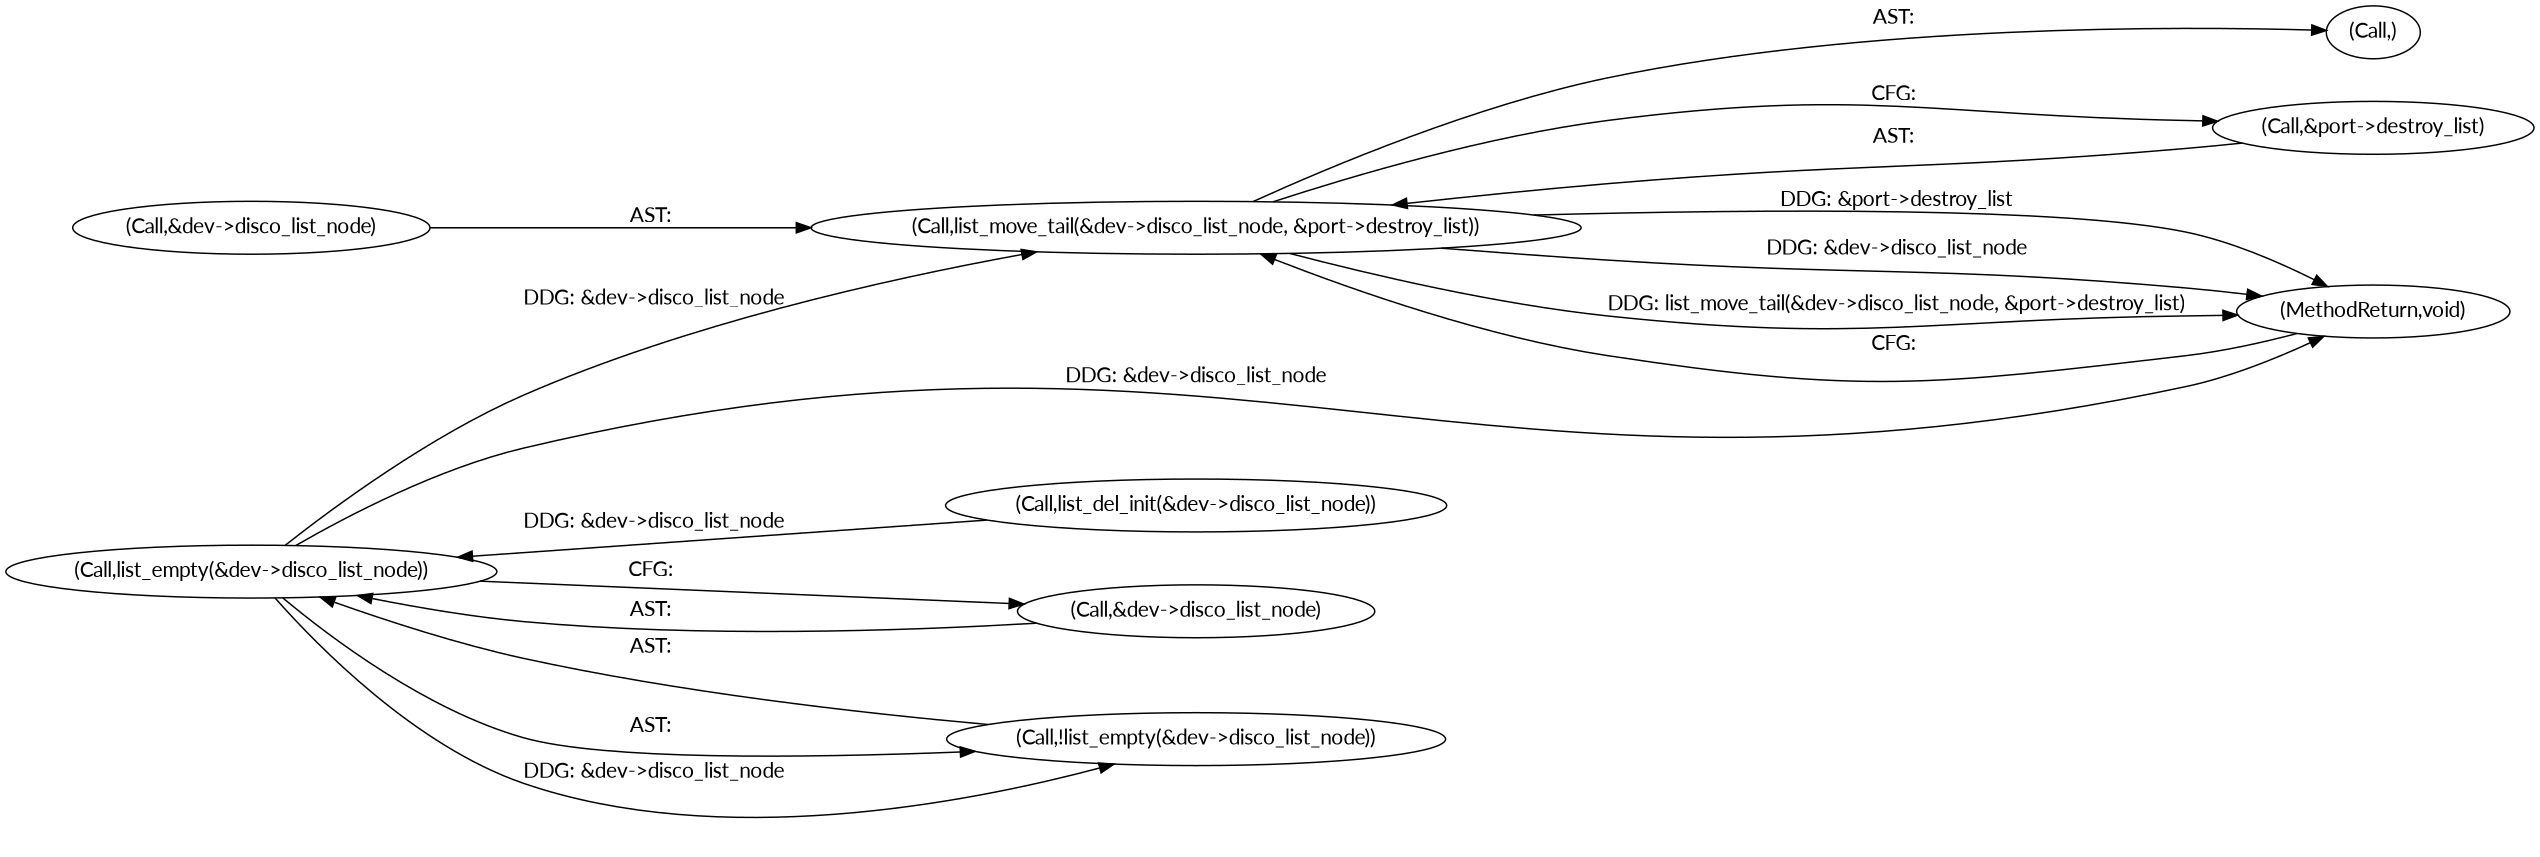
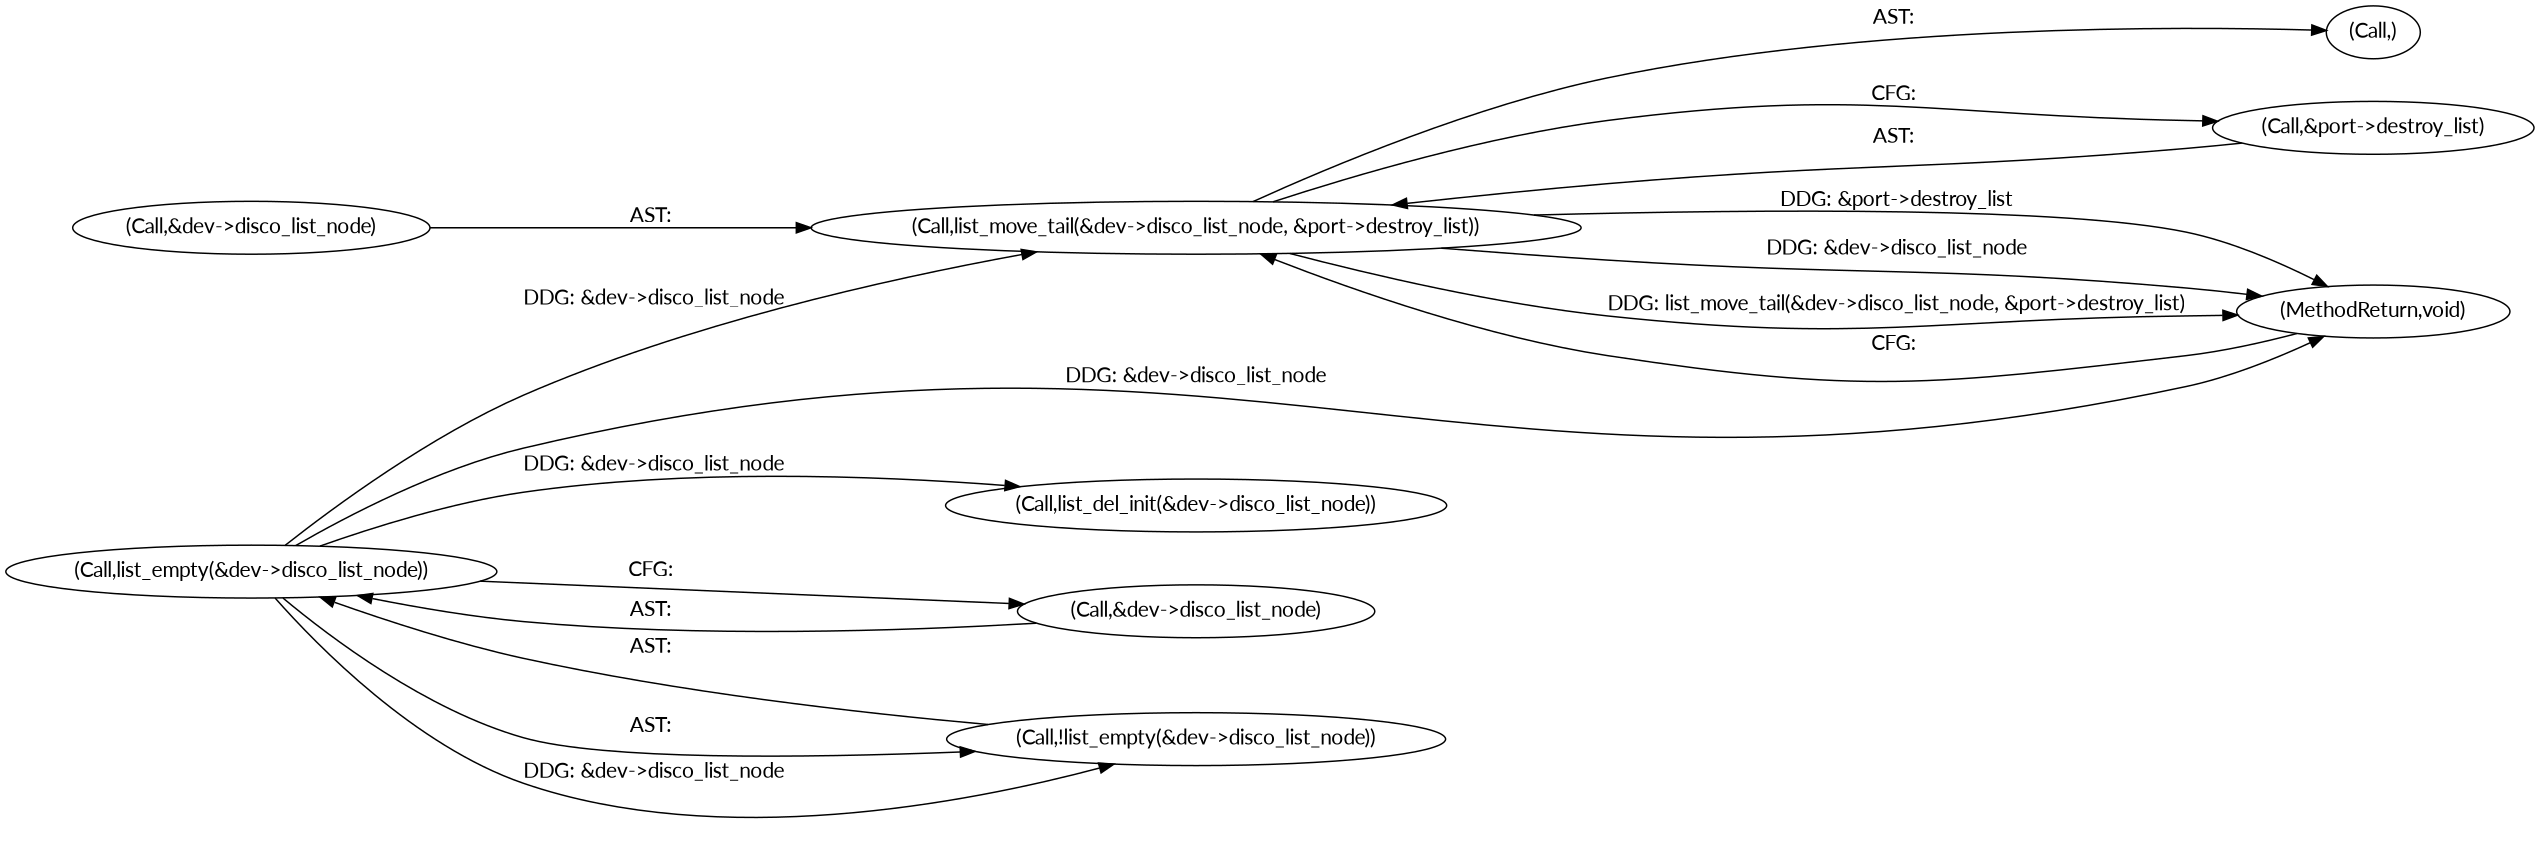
edge "(Call,list_del_init(&dev->disco_list_node))" -> "(Call,list_empty(&dev->disco_list_node))": reversed
